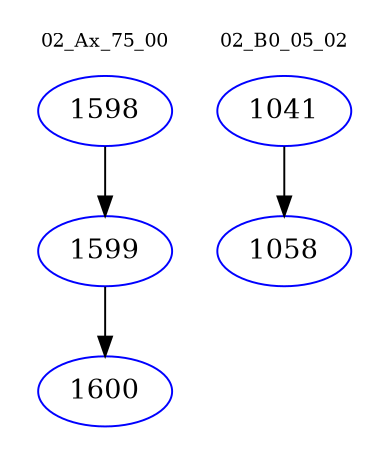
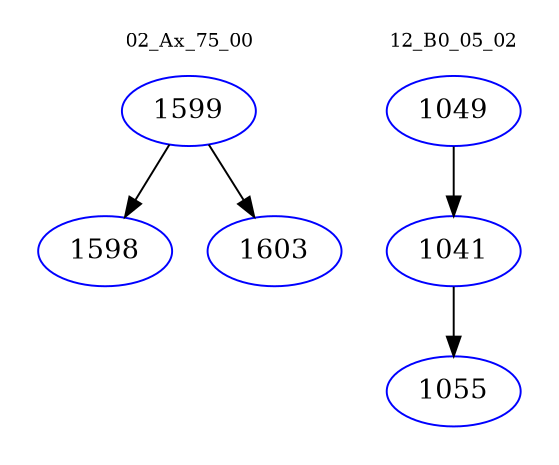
cluster "02_B0_05_02": label "02_B0_05_02" -> "12_B0_05_02"
node "1049": added
edge "1598" -> "1599": reversed
node "1058": label "1058" -> "1055"
node "1600": label "1600" -> "1603"
